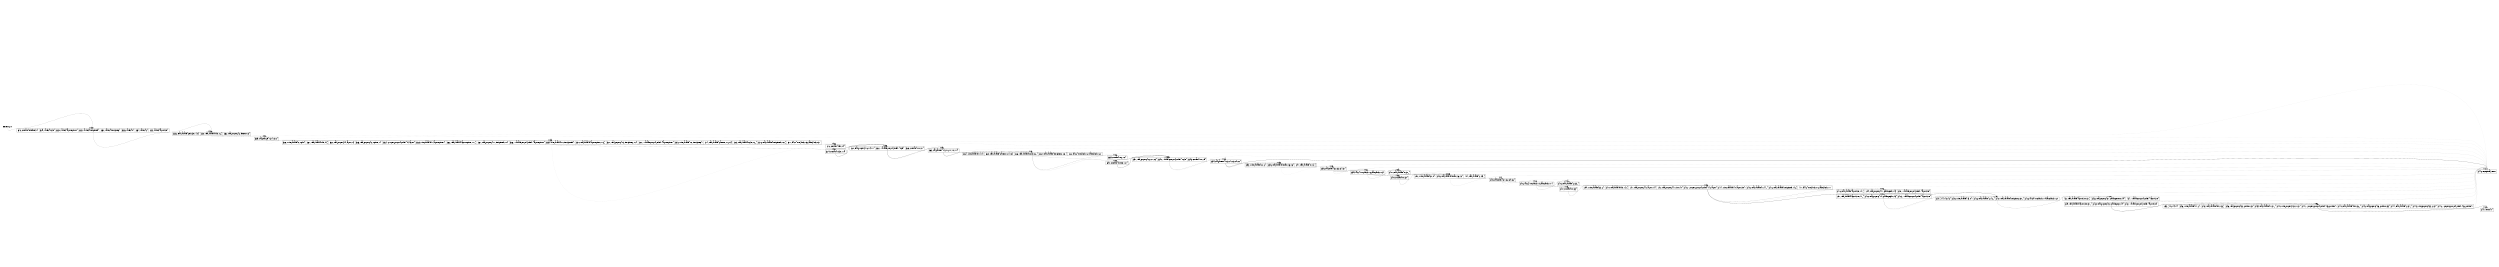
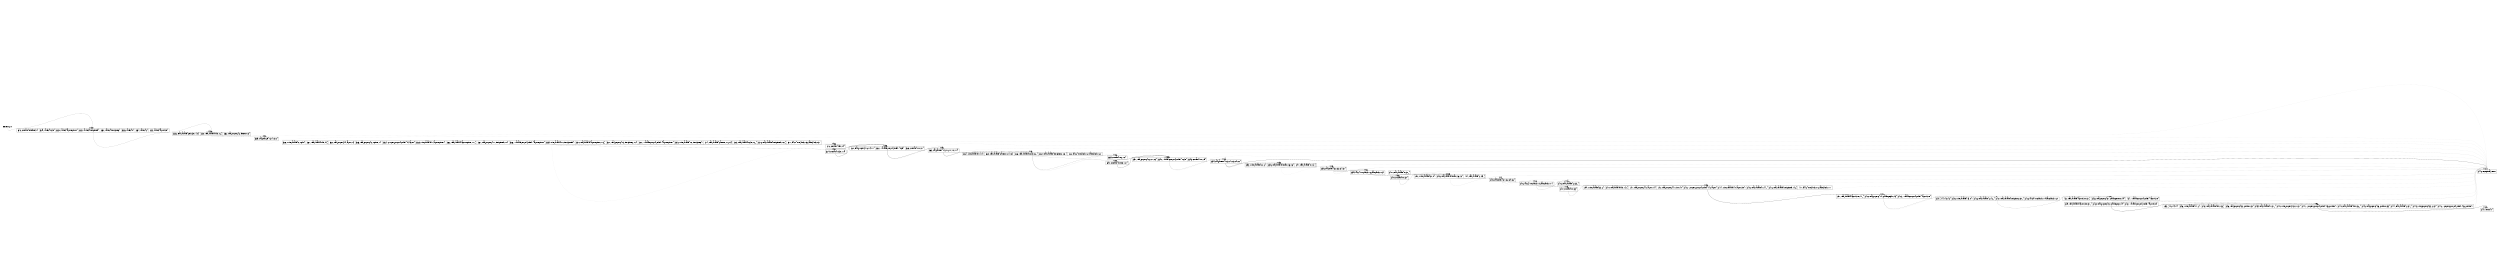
edge "3359: call-getStyle [v3,v4,v5,v2]" -> "3360: write-variable[v2,'style']*": removed
edge "3399: if[v31](true-block:1168,false-block:1169)" -> "3401: read-variable['x',v30,-]": removed
node "3418: read-variable['layoutSize',v47,-]": removed
